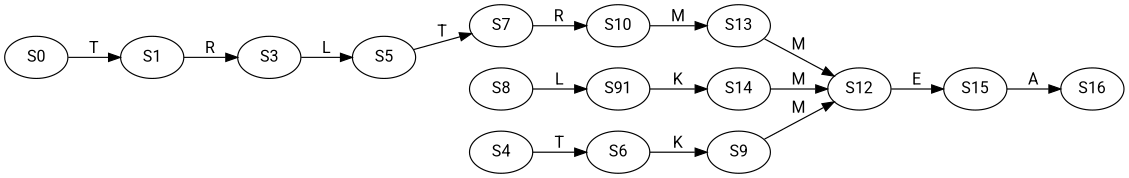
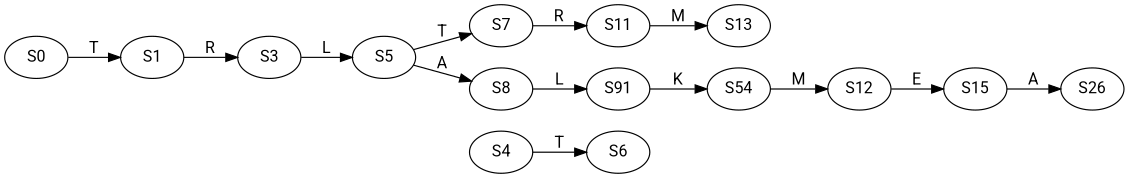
node "S10": label "S10" -> "S11"
edge "S13" -> "S12": removed, label "M"
edge "S5" -> "S8": added, label "A"
node "S14": label "S14" -> "S54"
node "S16": label "S16" -> "S26"
node "S9": removed
